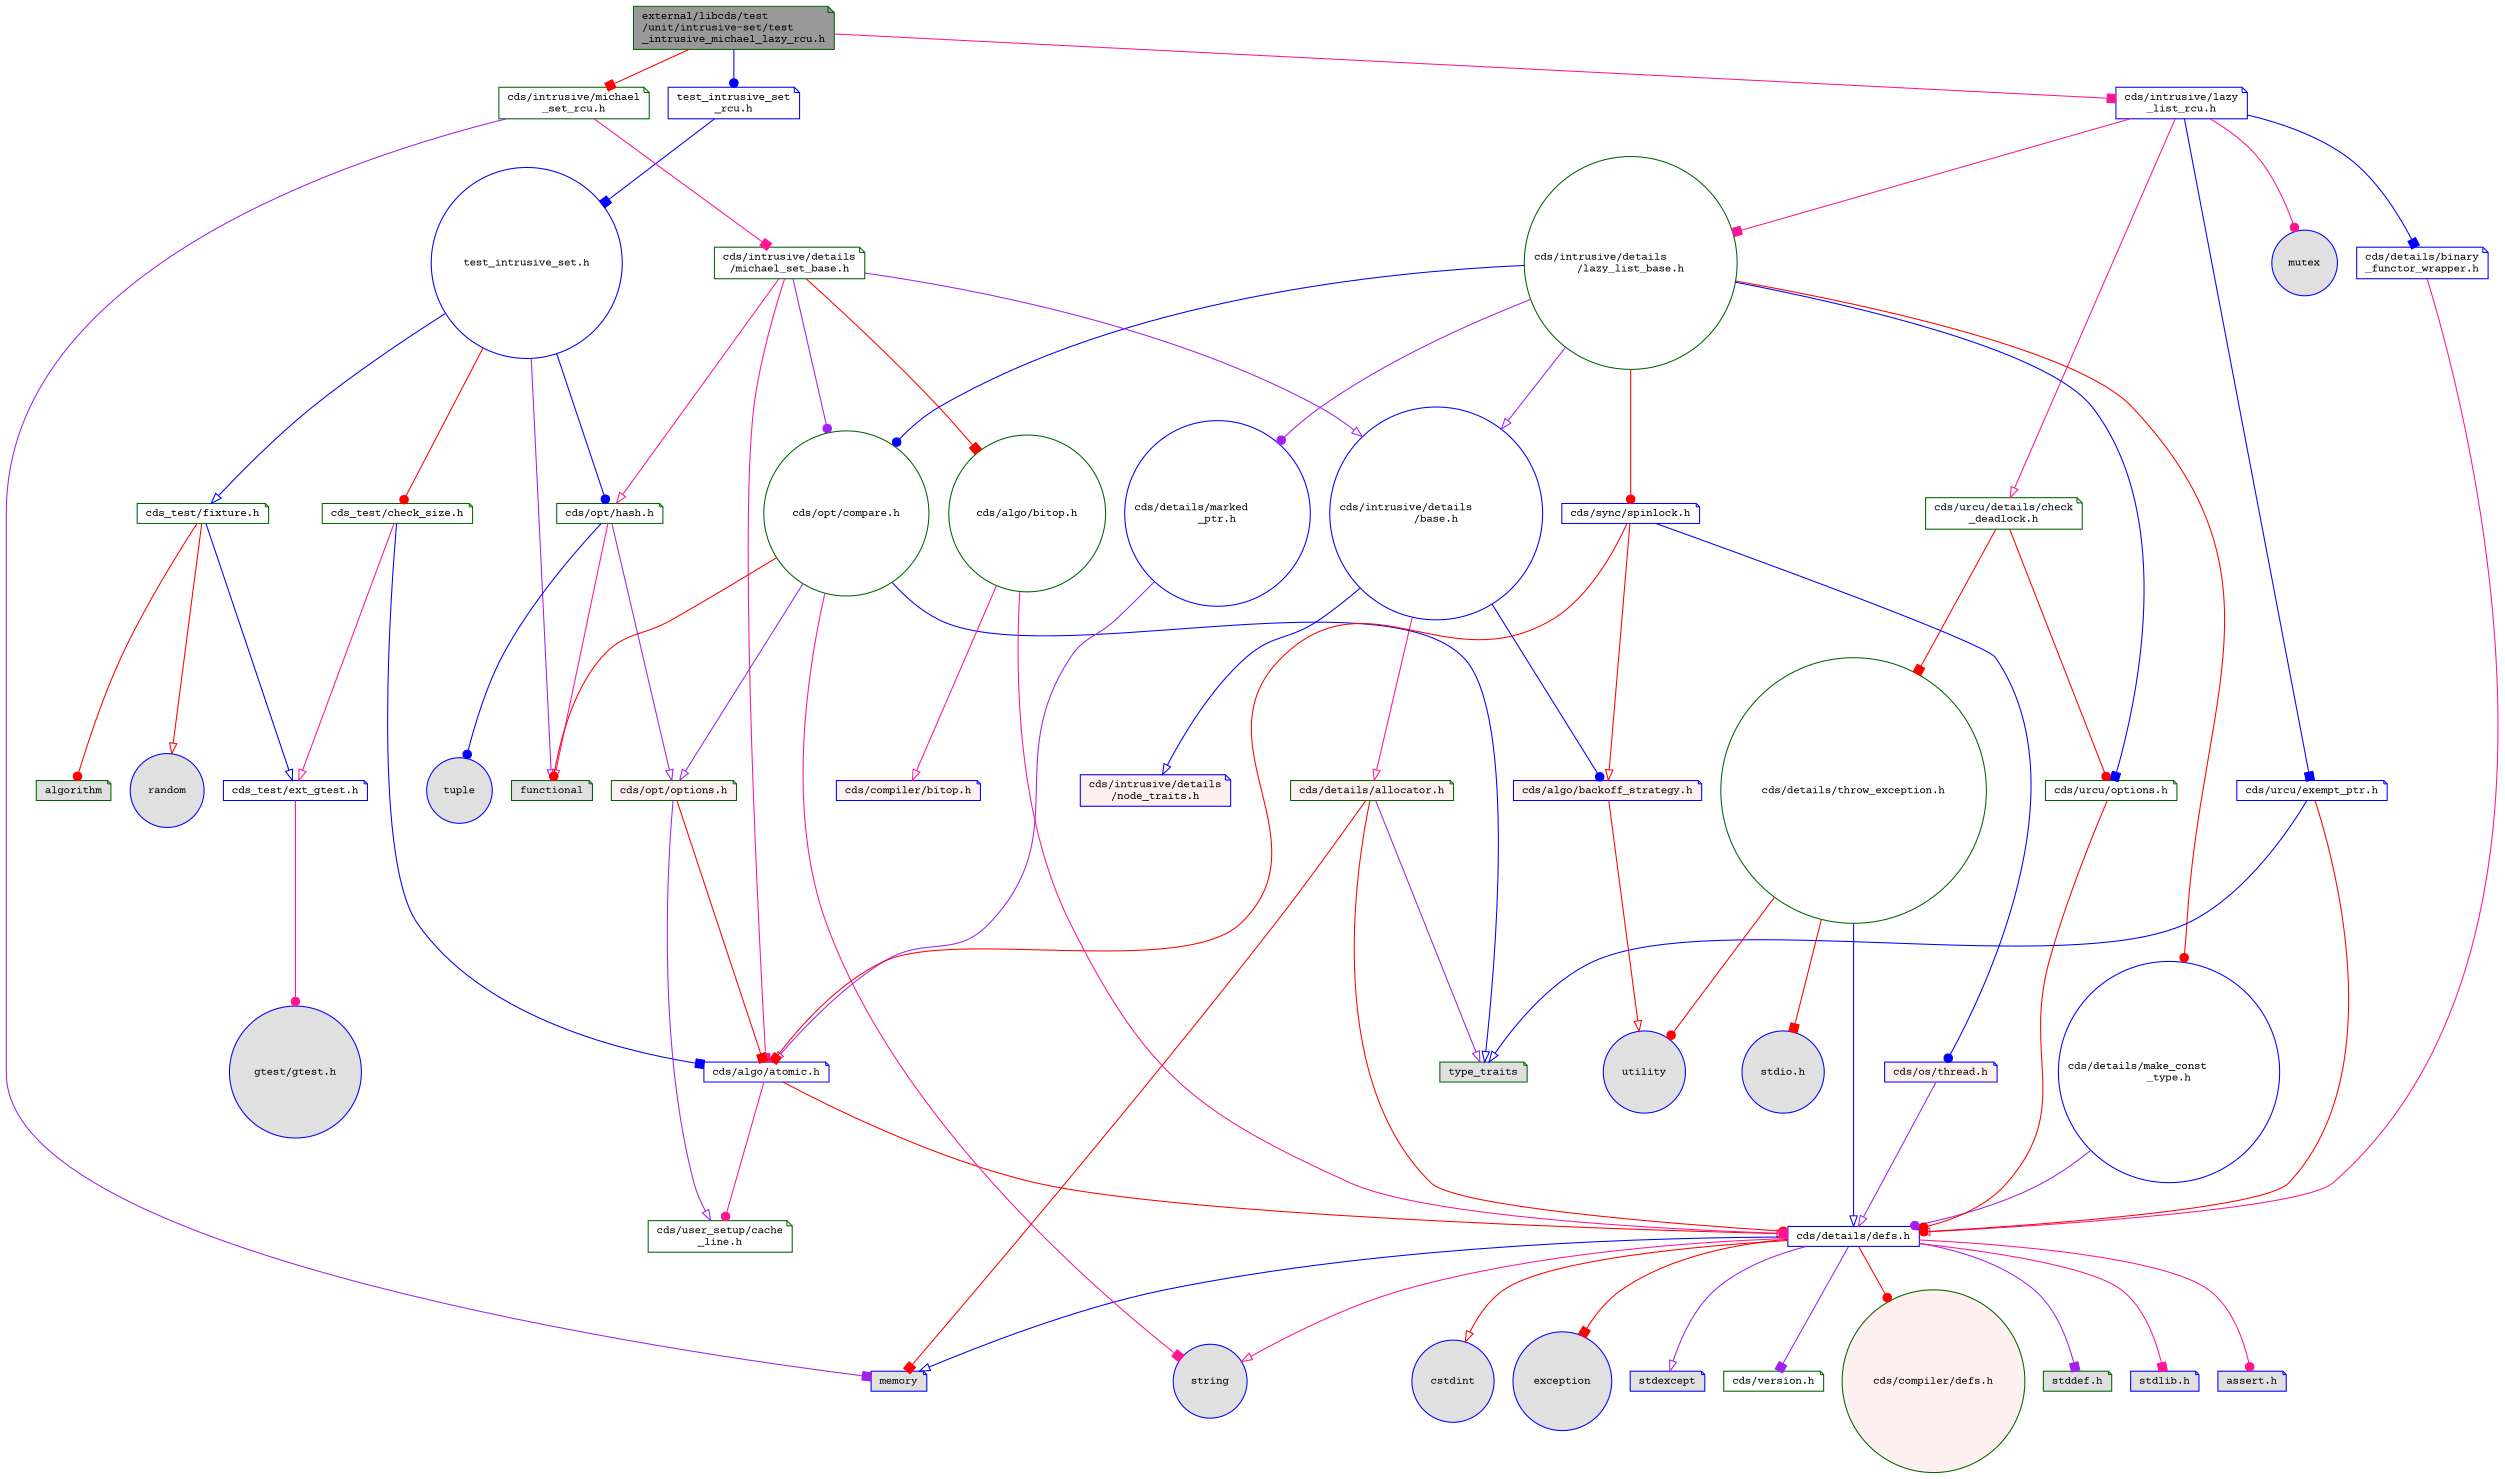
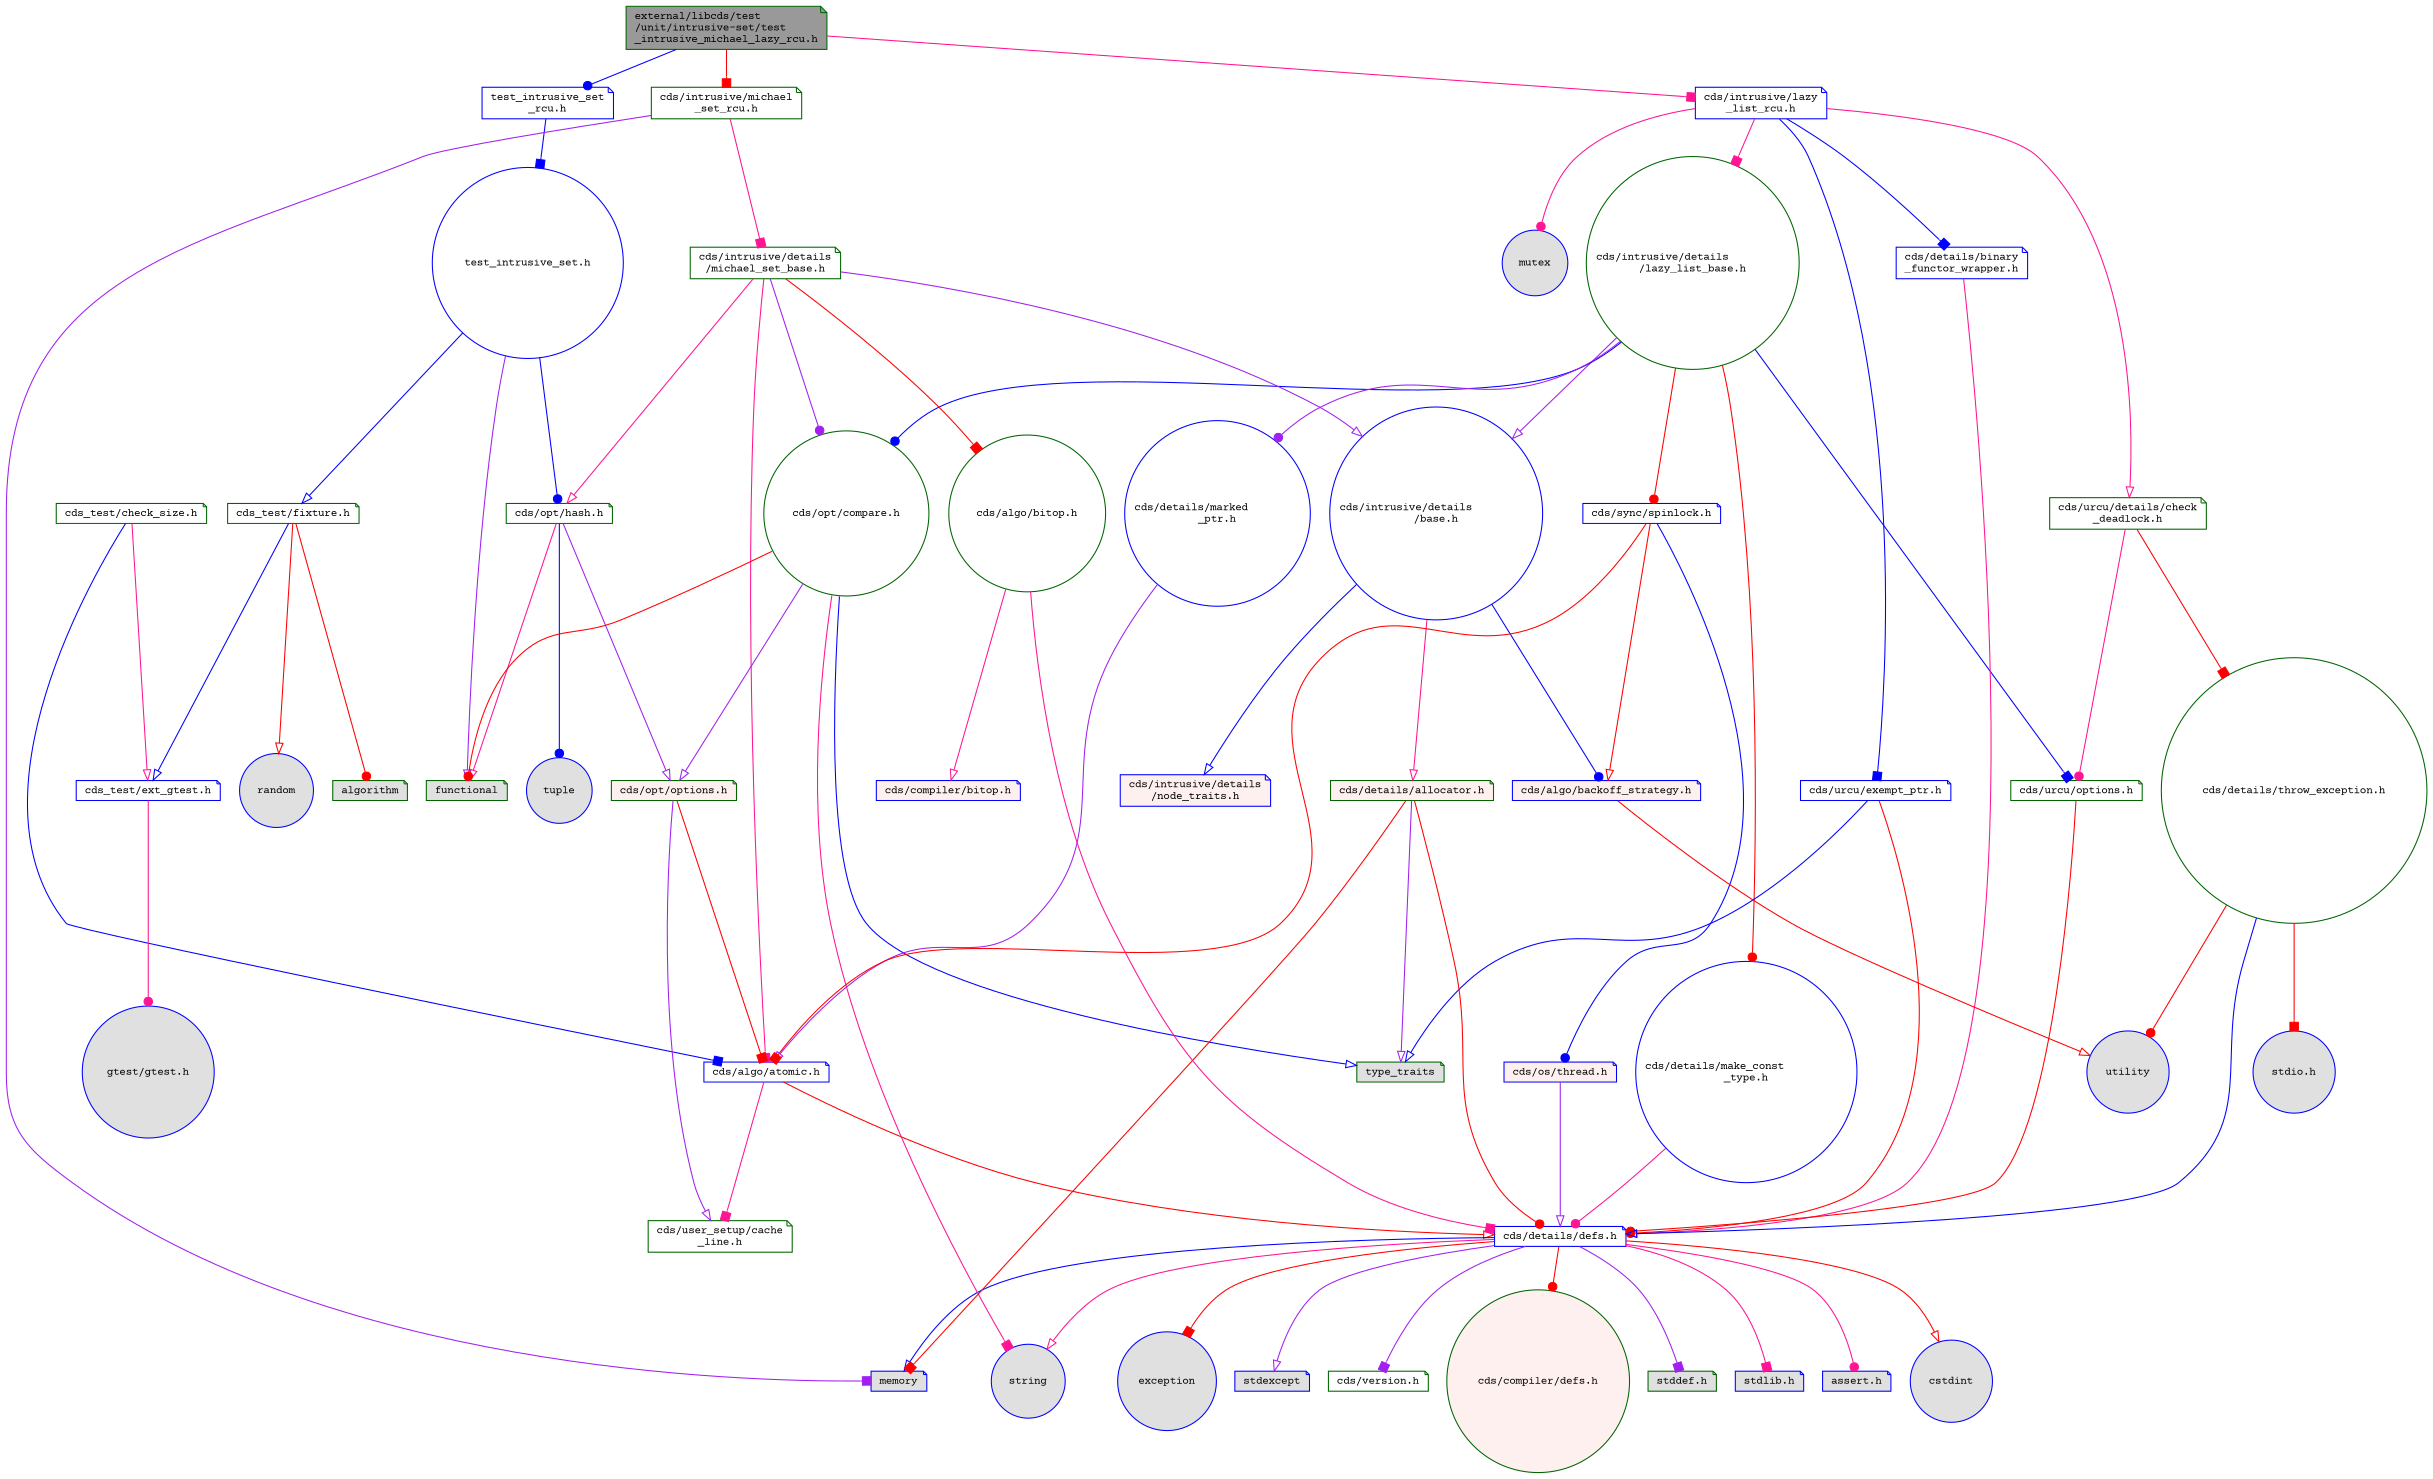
edge "test_intrusive_set.h" -> "cds_test/check_size.h": removed
edge "cds/urcu/details/check _deadlock.h" -> "cds/urcu/options.h": color red -> deeppink
edge "cds/algo/atomic.h" -> "cds/user_setup/cache _line.h": arrowhead dot -> box
edge "cds/details/make_const _type.h" -> "cds/details/defs.h": color purple -> deeppink
